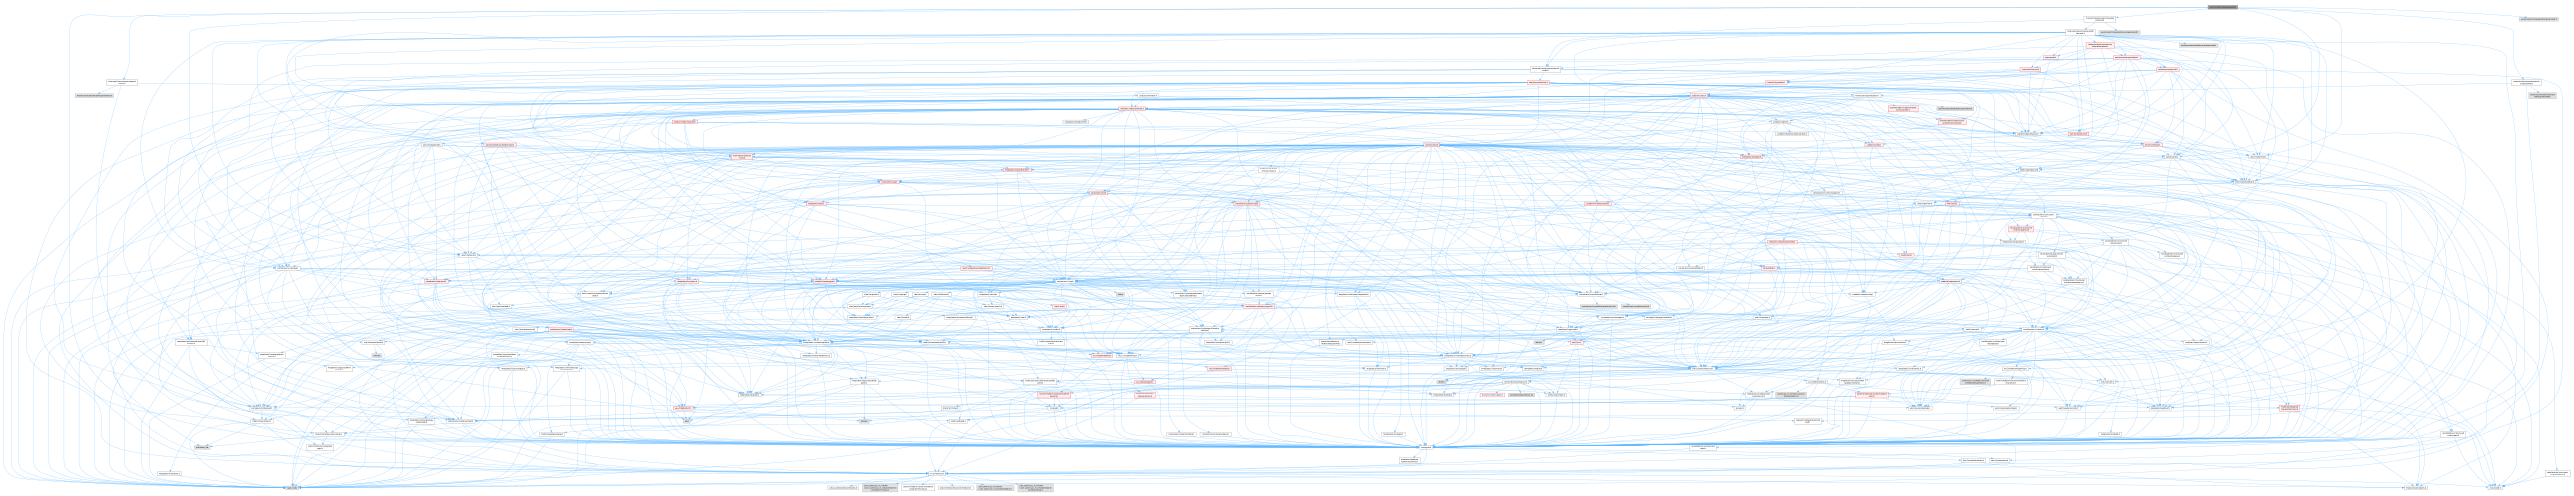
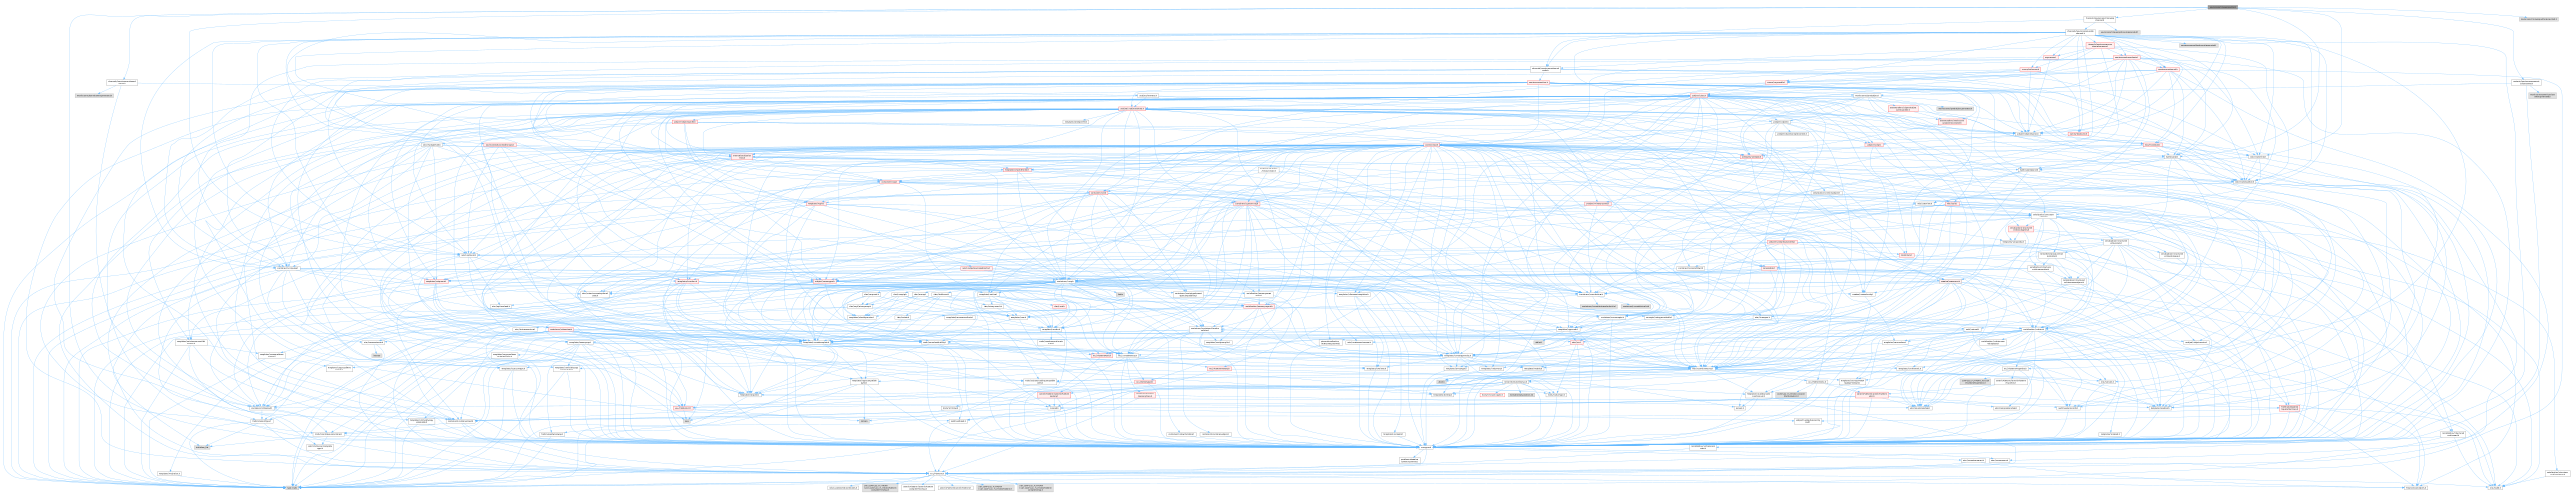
node "Templates/RemoveReference.h": removed
edge "Templates/SharedPointer.h" -> "CoreTypes.h": removed
